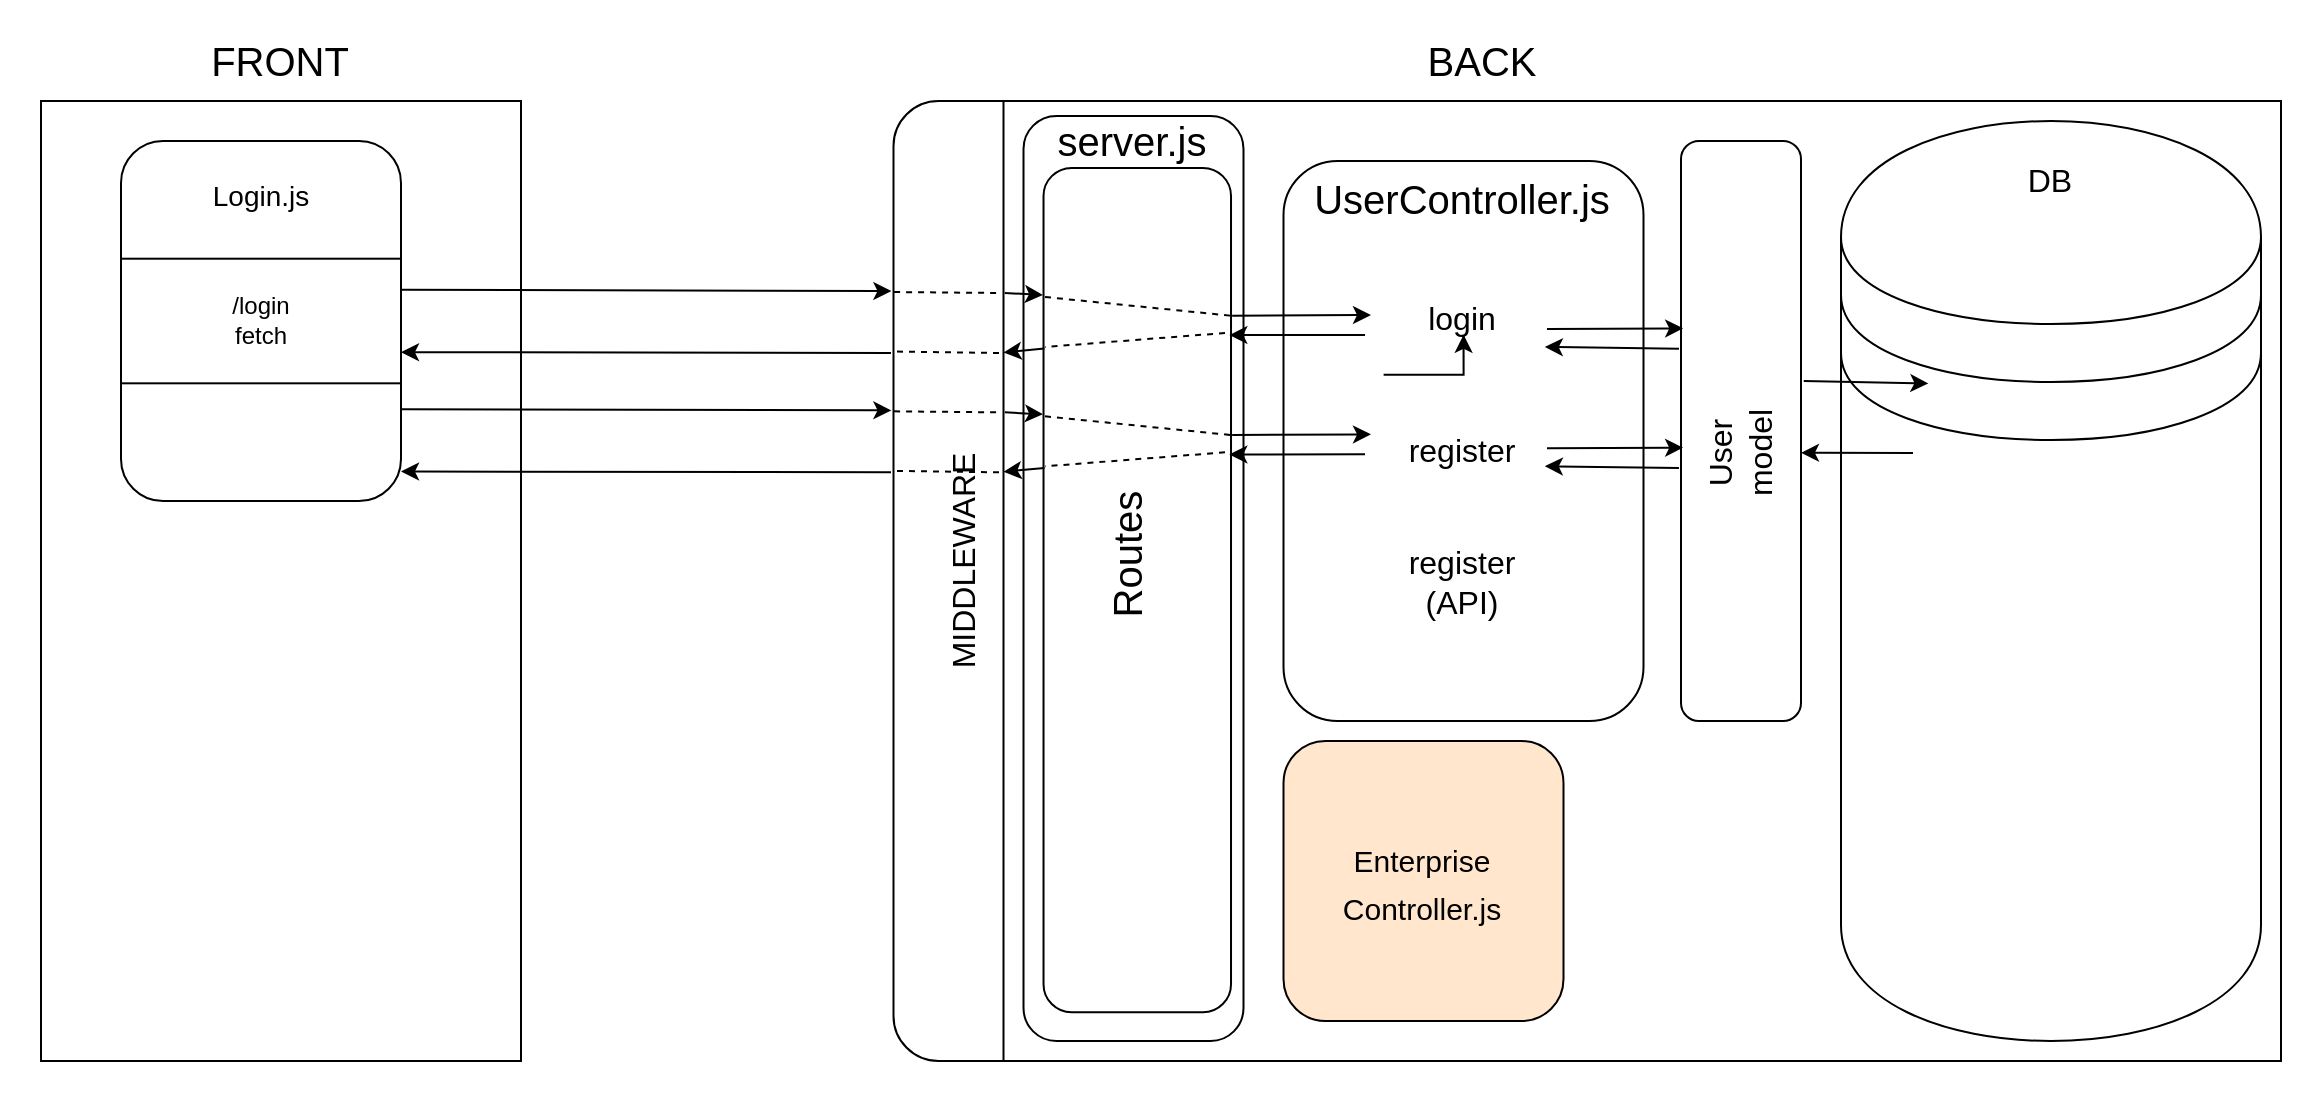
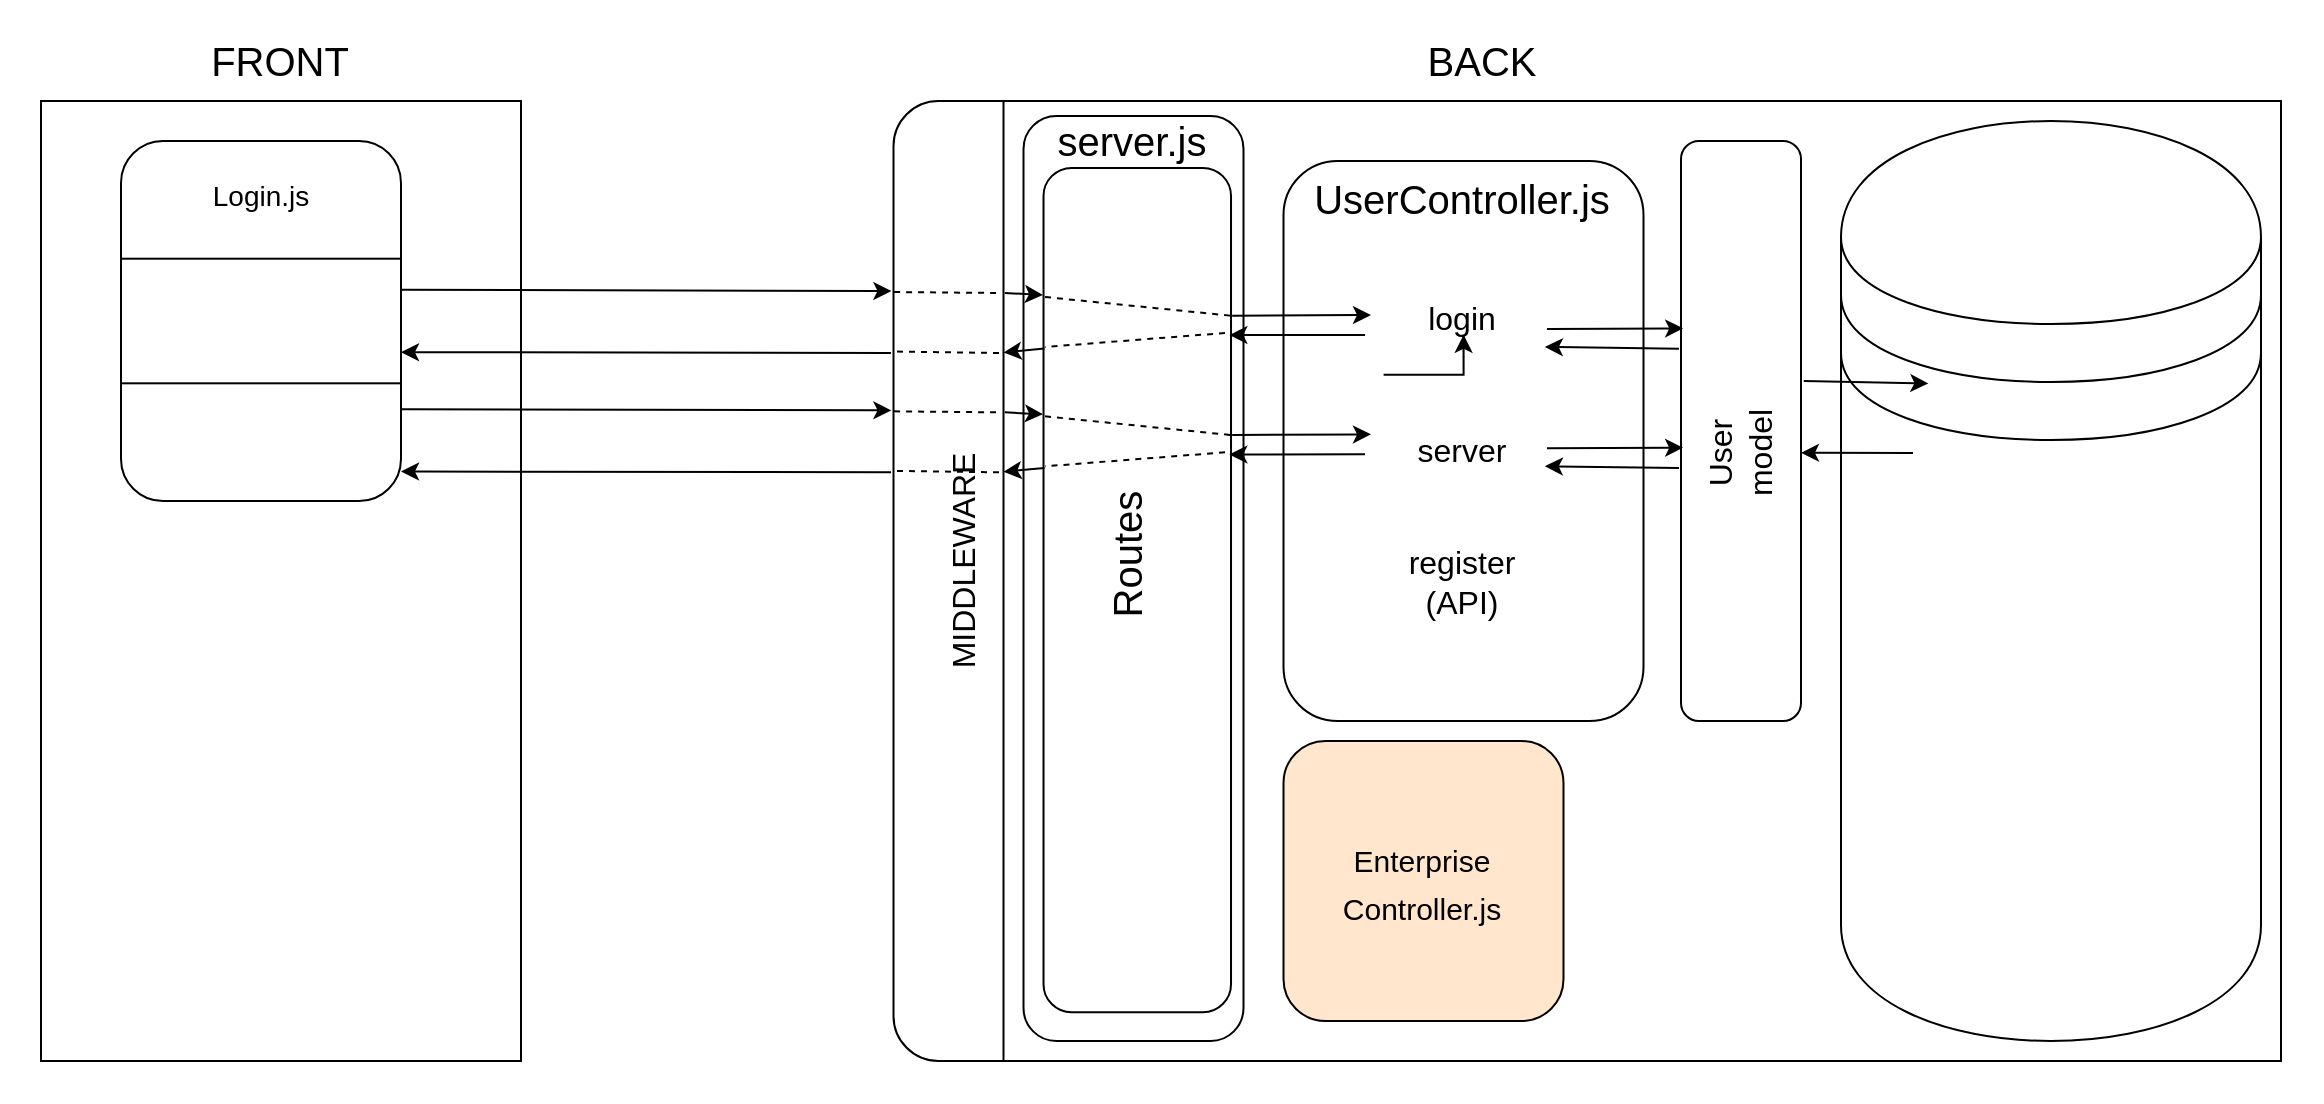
node "DB": removed
node "/login fetch": removed
node "register": label "register" -> "server"
